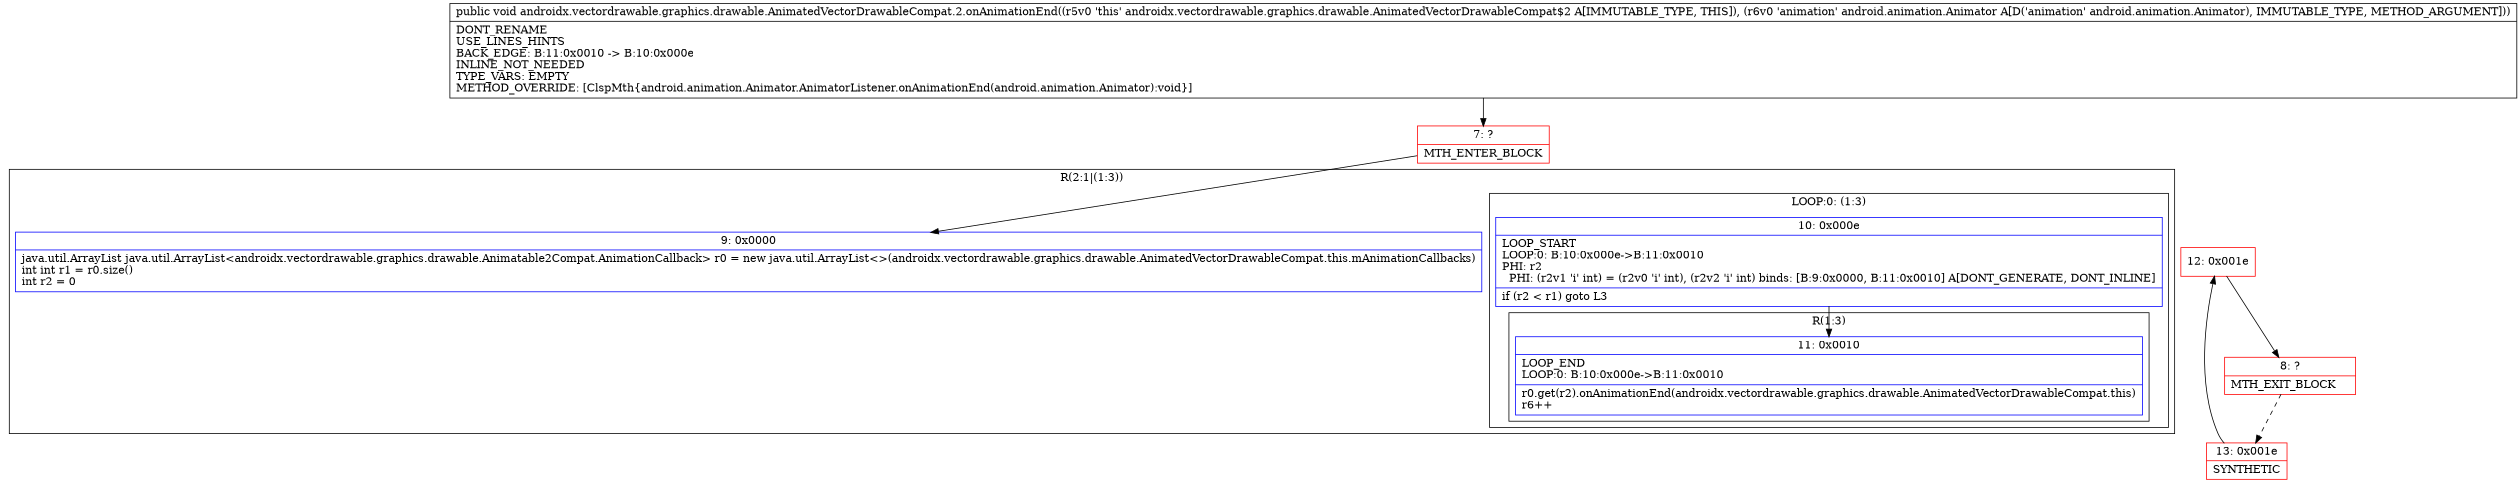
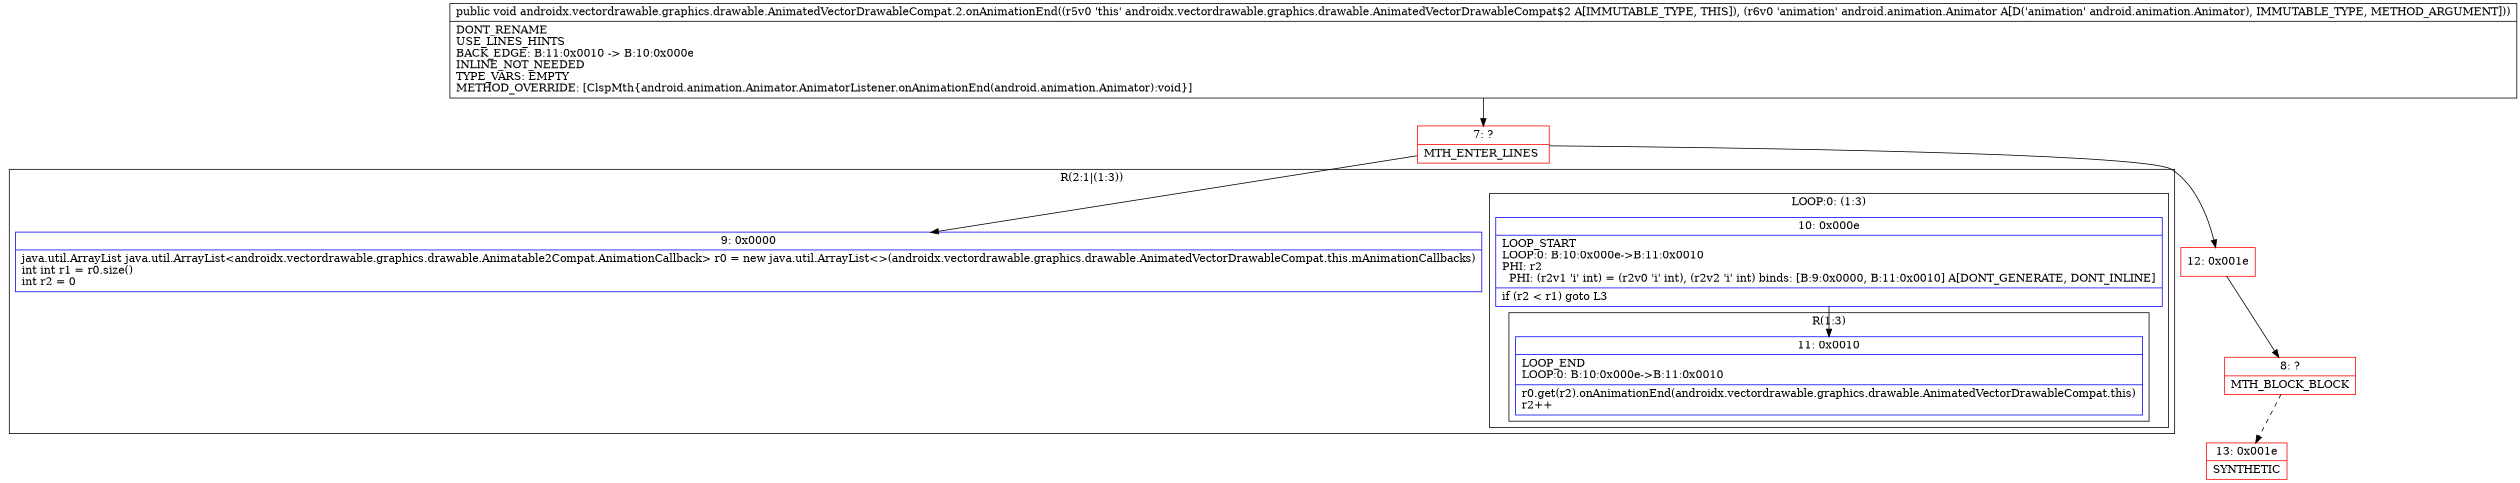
node "7: ?": text "MTH_ENTER_BLOCK" -> "MTH_ENTER_LINES"
edge "13: 0x001e" -> "12: 0x001e": now "7: ?" -> "12: 0x001e"
node "8: ?": text "MTH_EXIT_BLOCK" -> "MTH_BLOCK_BLOCK"
node "11: 0x0010": text "r6++" -> "r2++"
